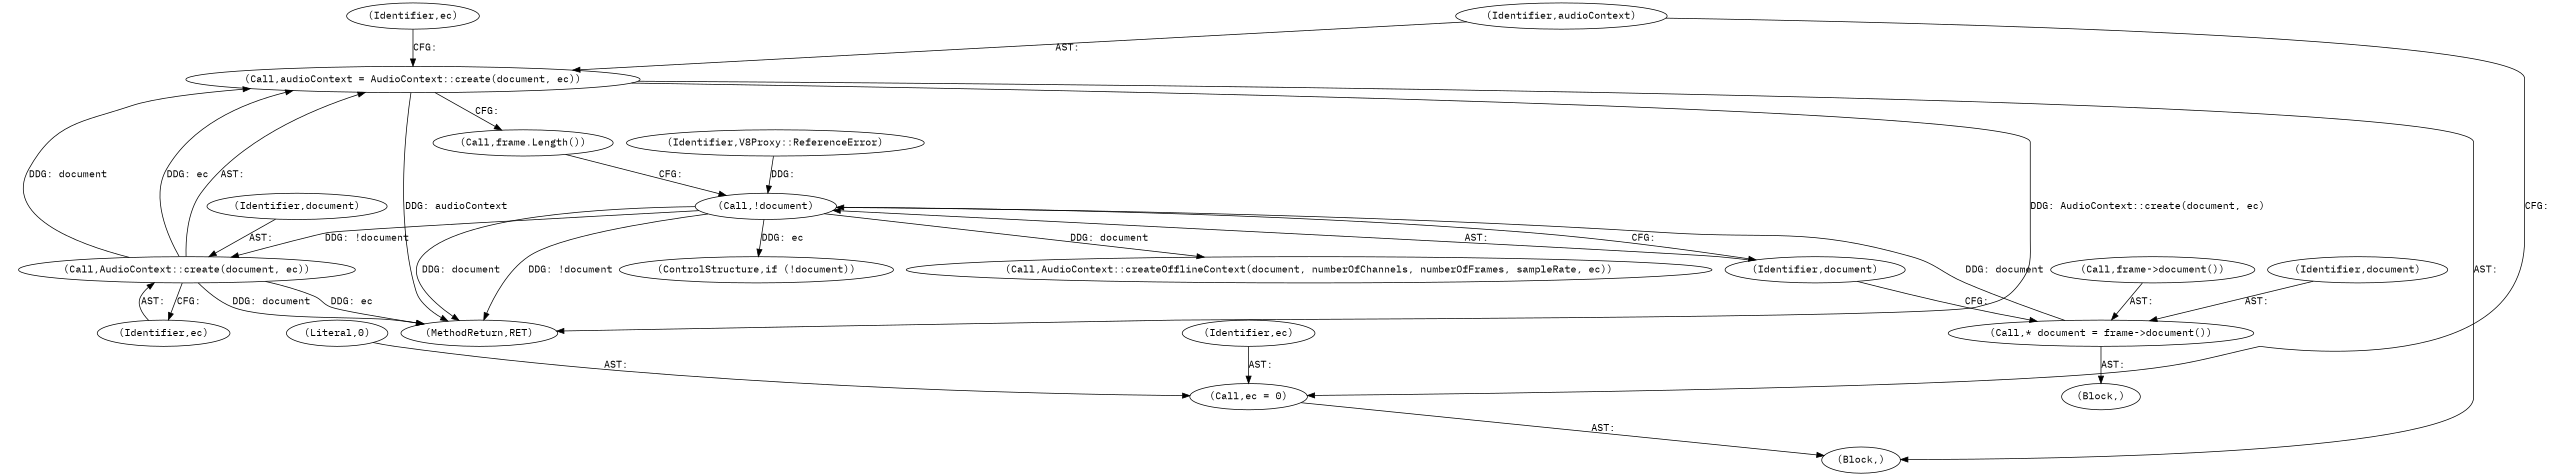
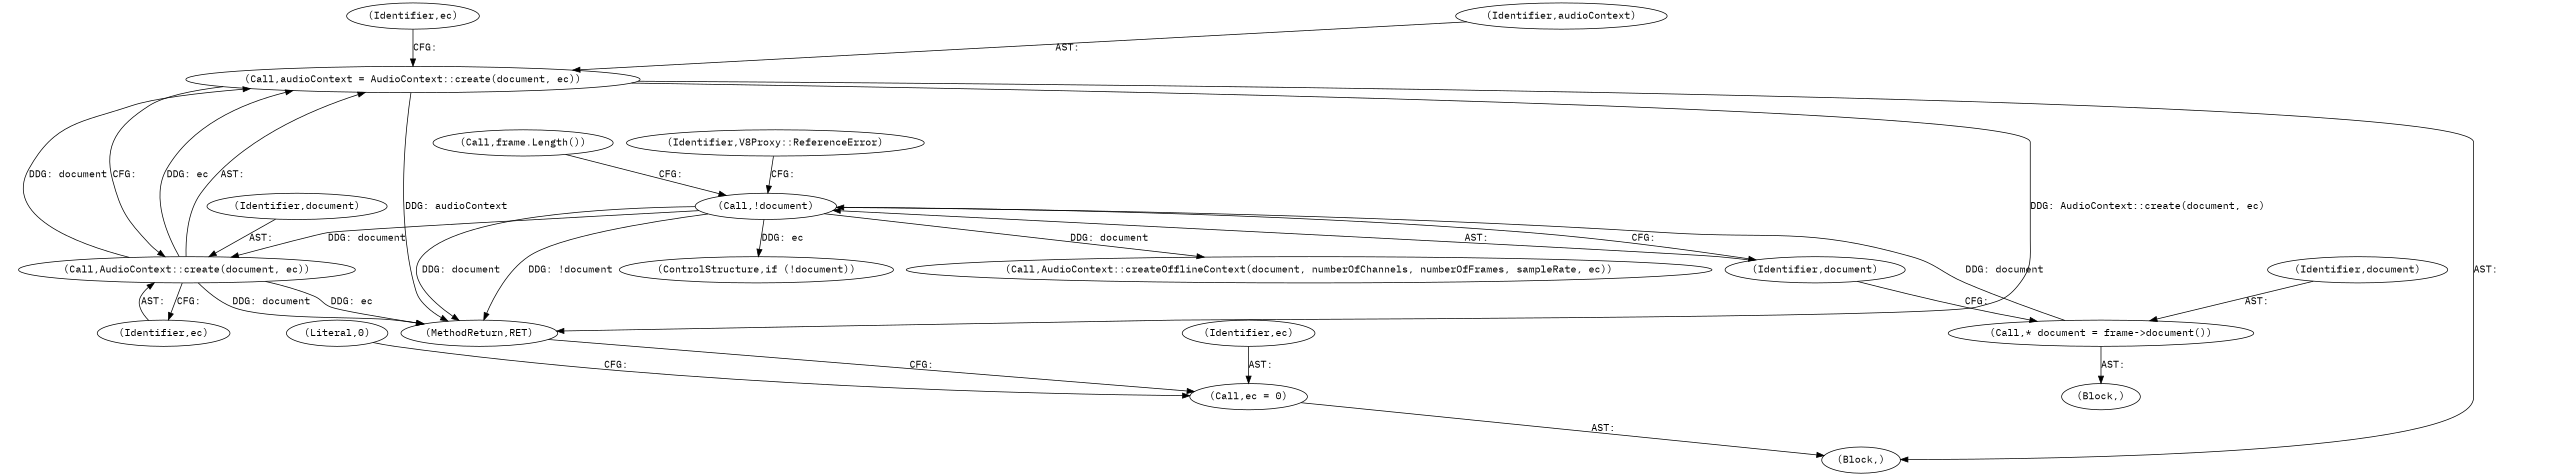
edge "(Call,audioContext = AudioContext::create(document, ec))" -> "(Call,frame.Length())": now "(Call,audioContext = AudioContext::create(document, ec))" -> "(Call,AudioContext::create(document, ec))"
edge "(Identifier,V8Proxy::ReferenceError)" -> "(Call,!document)": label "DDG: " -> "CFG: "
edge "(Call,!document)" -> "(Call,AudioContext::create(document, ec))": label "DDG: !document" -> "DDG: document"
node "(Call,frame->document())": removed
edge "(Identifier,audioContext)" -> "(Call,ec = 0)": now "(MethodReturn,RET)" -> "(Call,ec = 0)"
edge "(Literal,0)" -> "(Call,ec = 0)": label "AST: " -> "CFG: "
